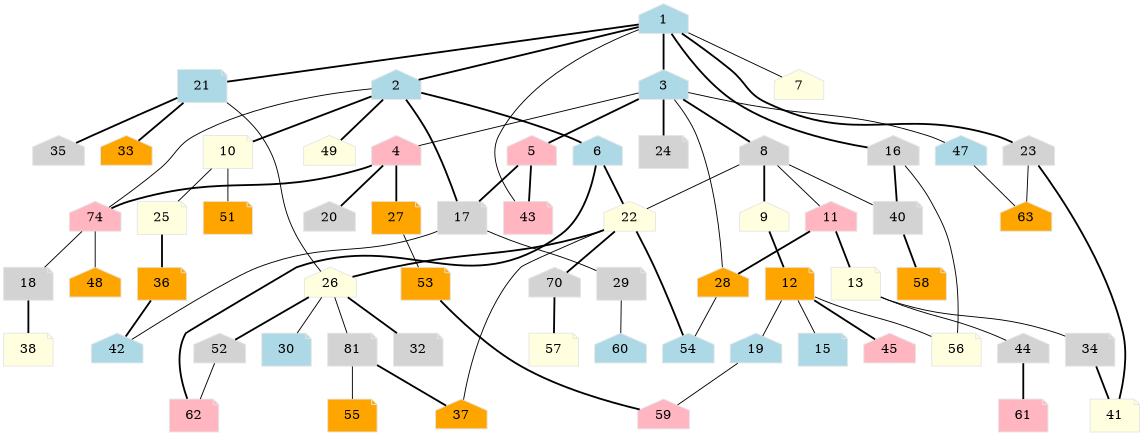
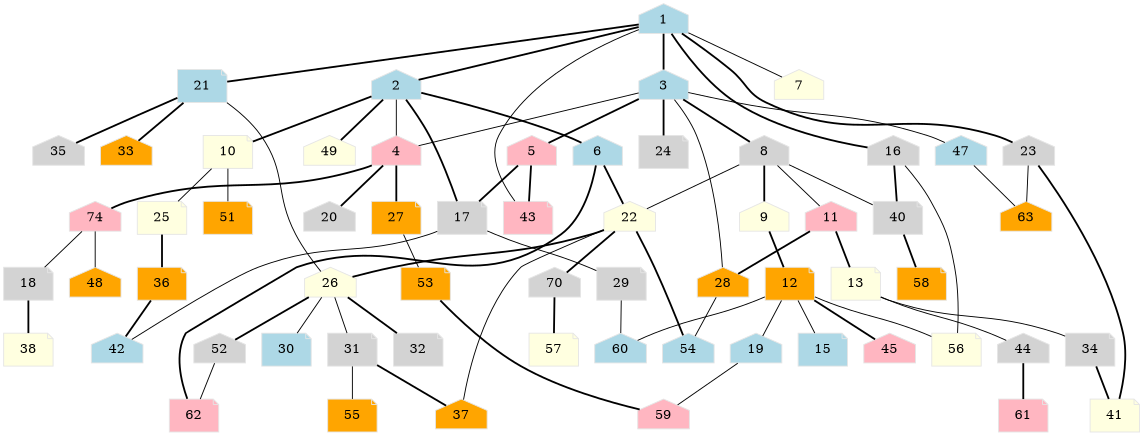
edge "2" -- "74": now "2" -- "4"
edge "12" -- "60": added
node "81": label "81" -> "31"
